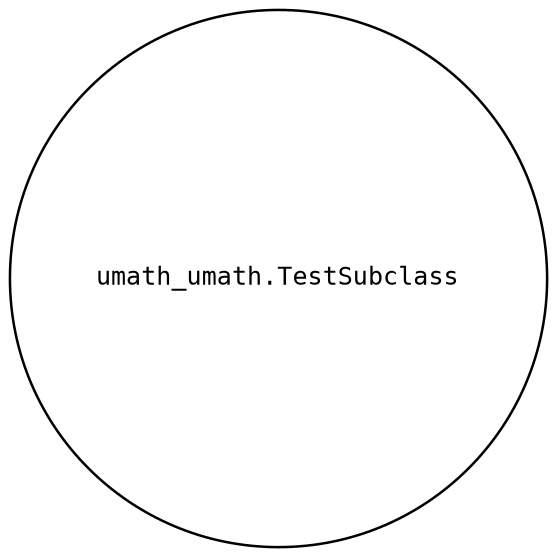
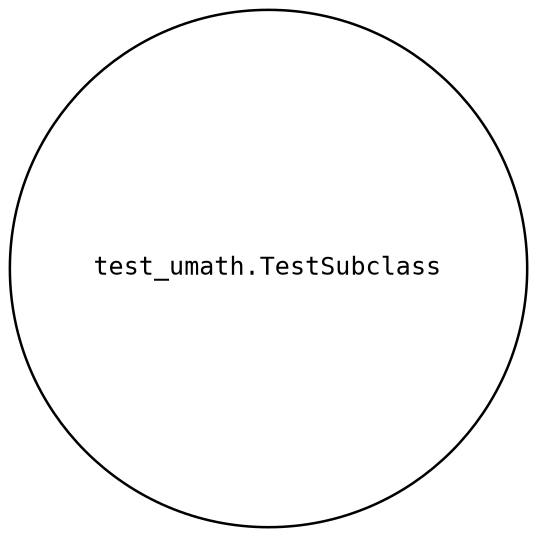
node "umath_umath.TestSubclass": label "umath_umath.TestSubclass" -> "test_umath.TestSubclass"
